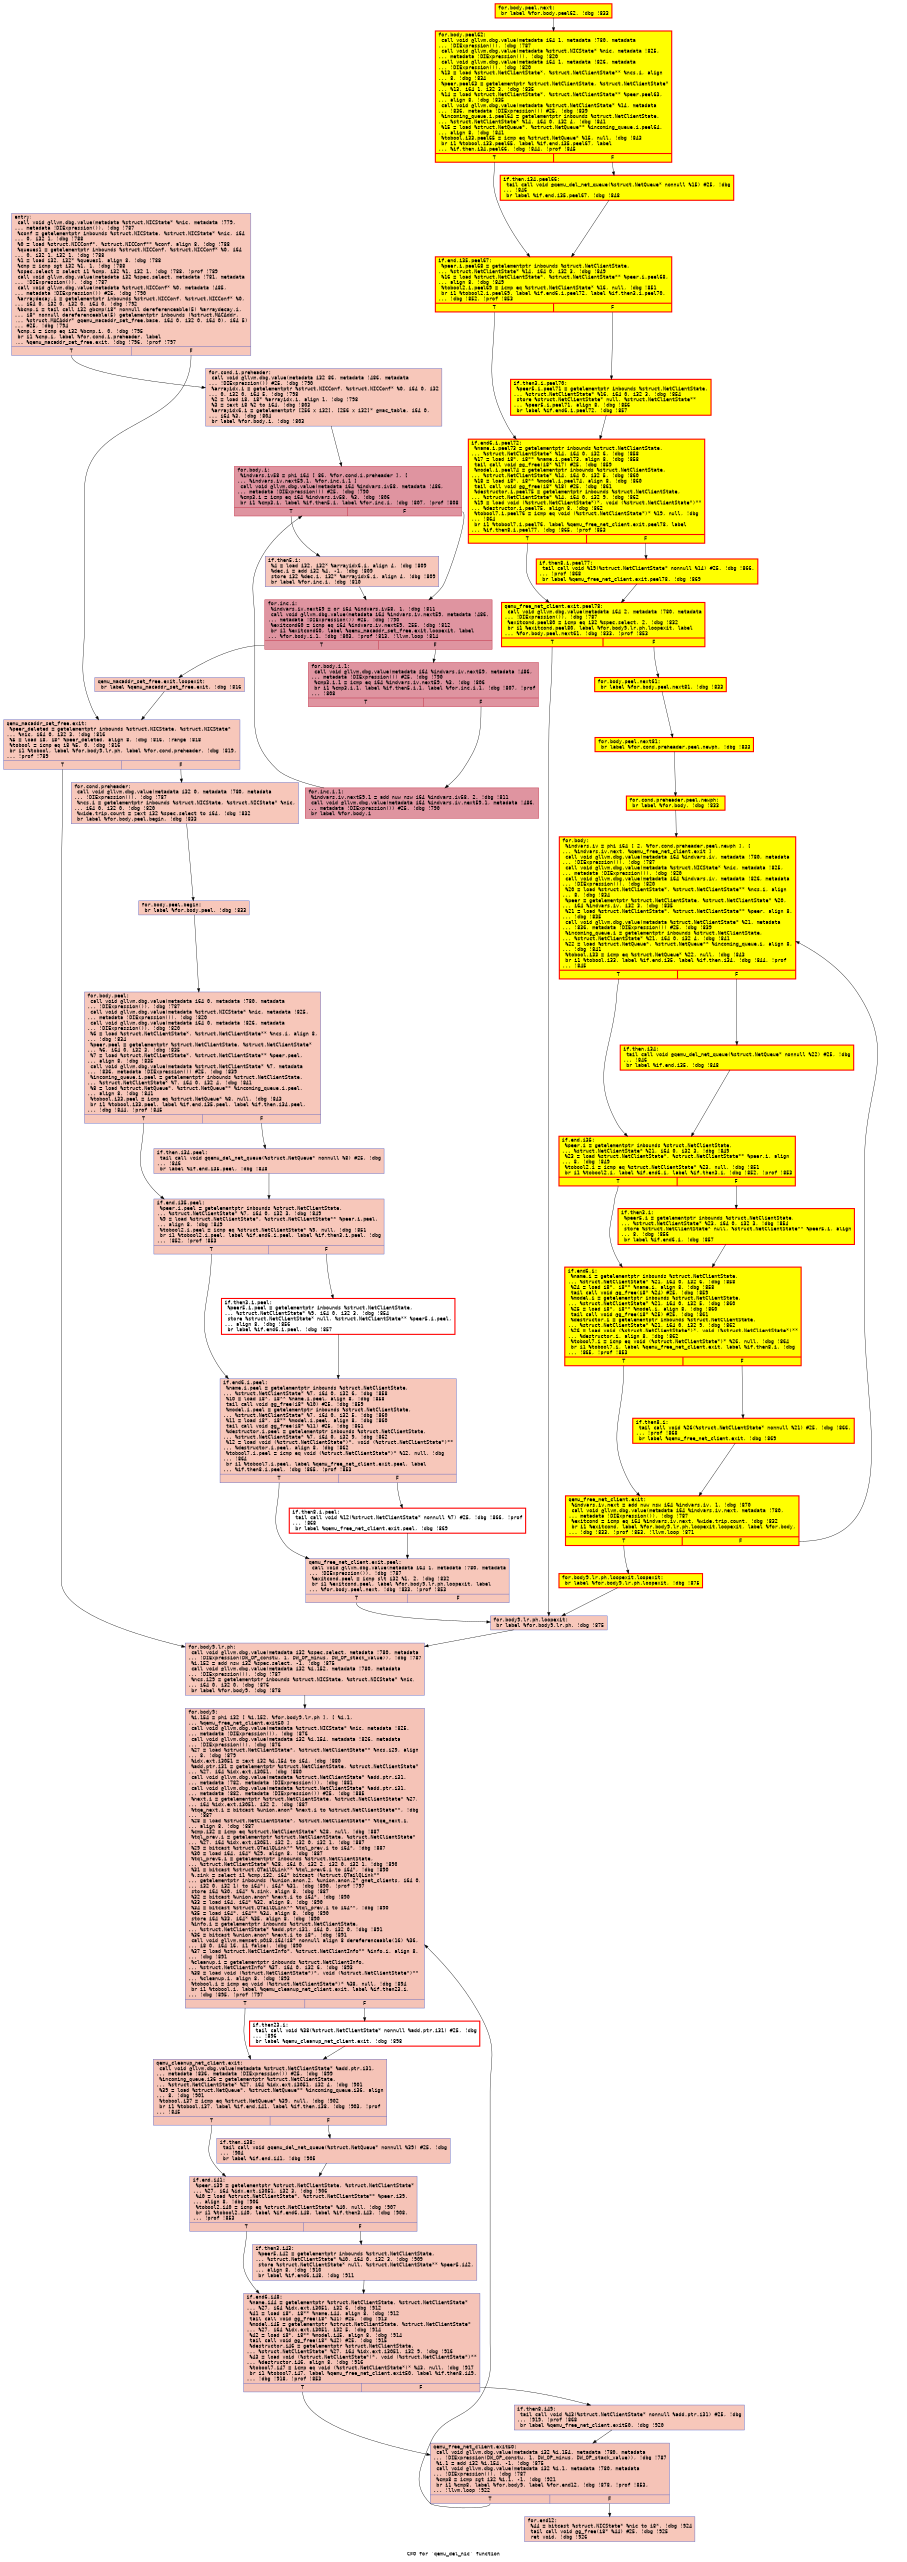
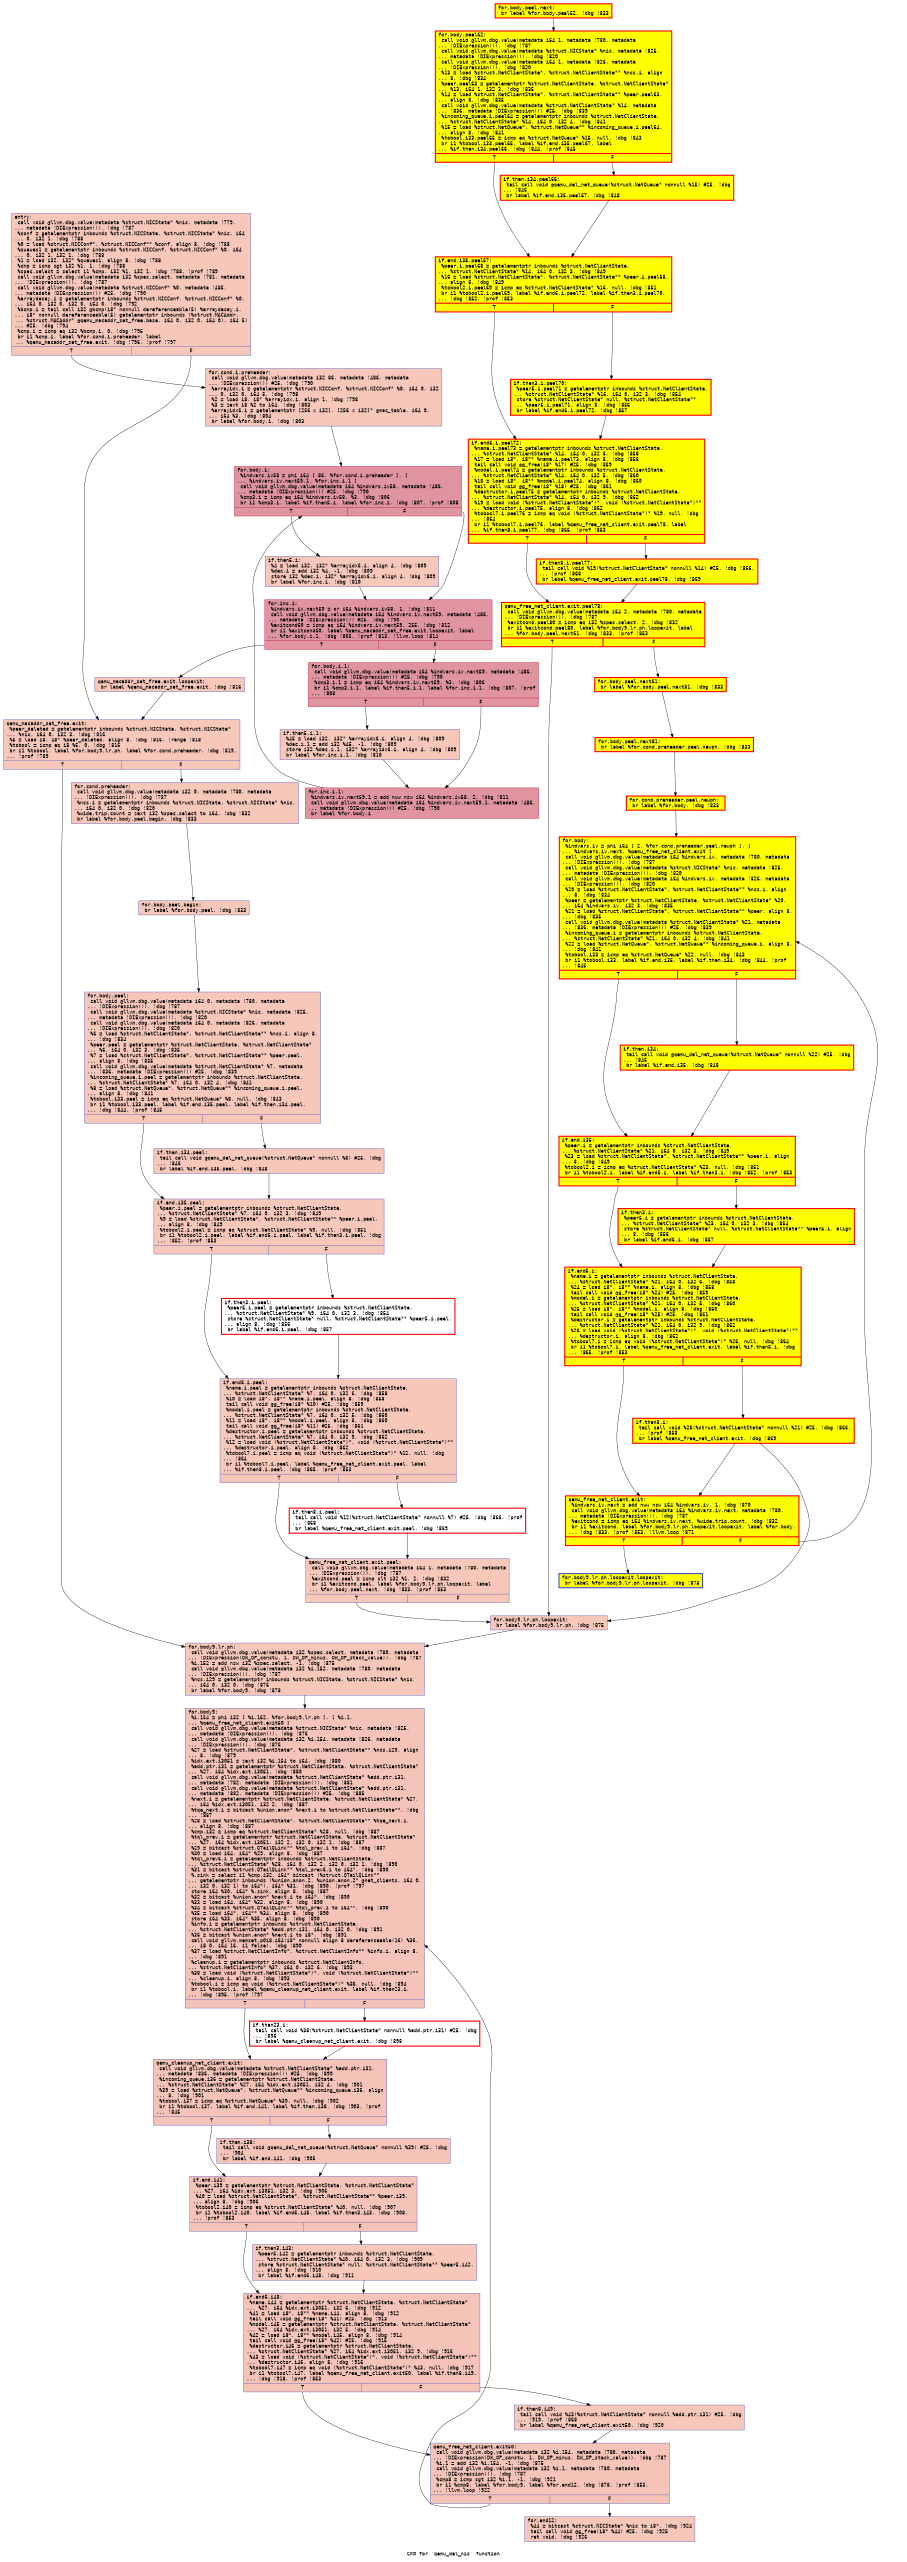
node "if.then5.i.1:": added
node "for.body9.lr.ph.loopexit.loopexit:": color red -> #3d50c3ff
edge "for.body9.lr.ph.loopexit.loopexit:" -> "for.body9.lr.ph.loopexit:": now "if.then8.i:" -> "for.body9.lr.ph.loopexit:"
